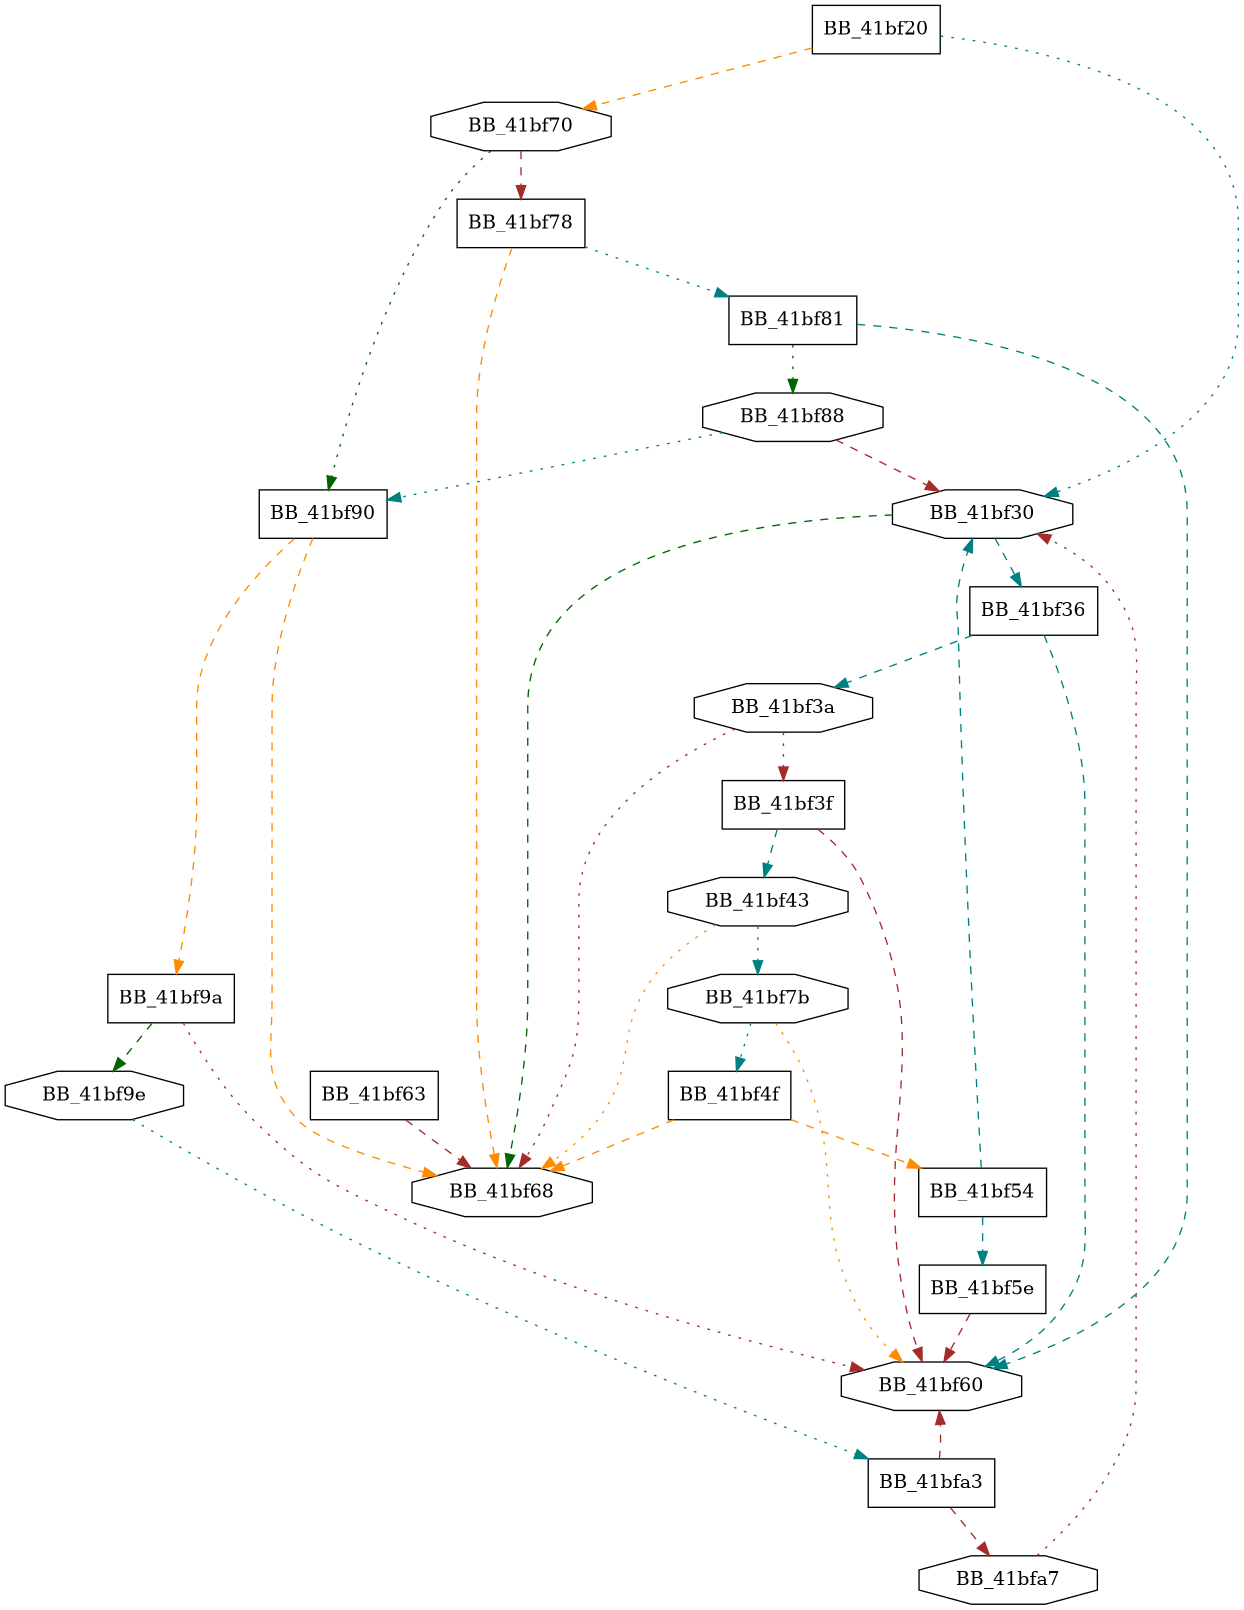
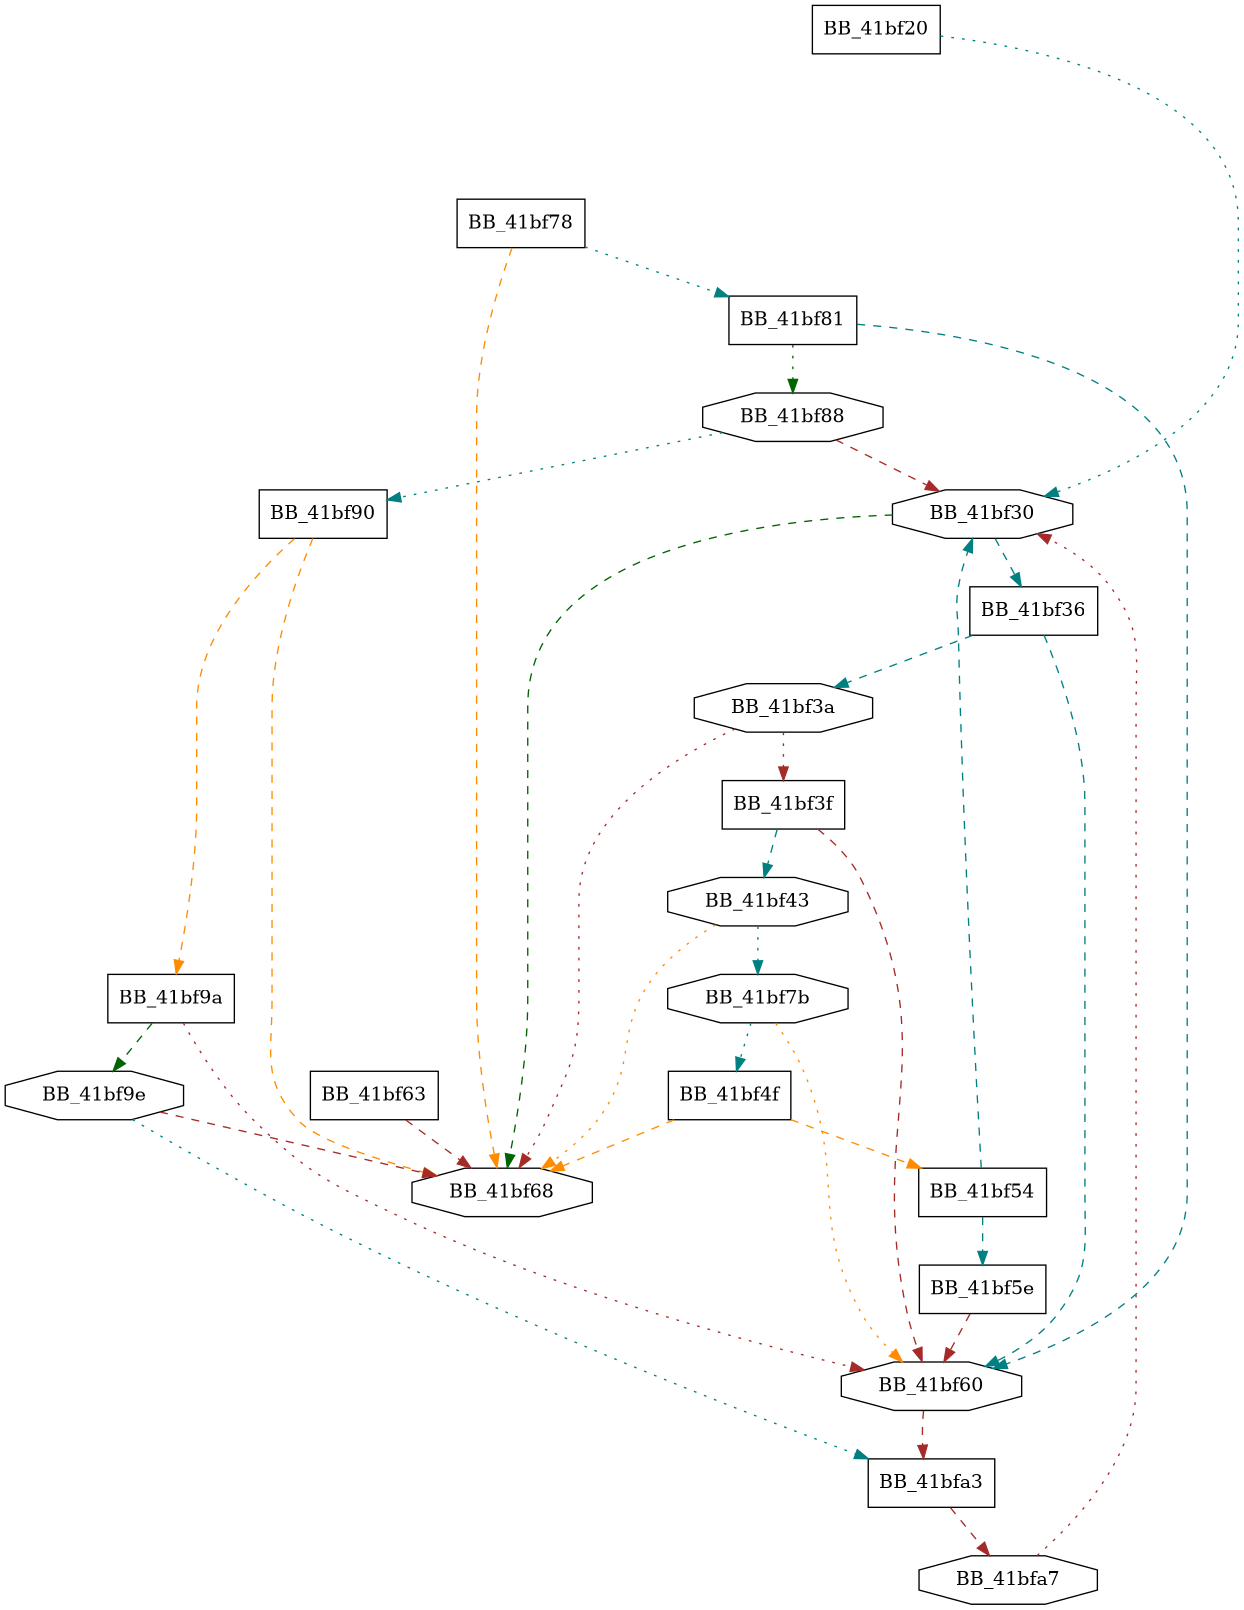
node "BB_41bf70": removed
edge "BB_41bf9e" -> "BB_41bf68": added
edge "BB_41bfa3" -> "BB_41bf60": reversed
